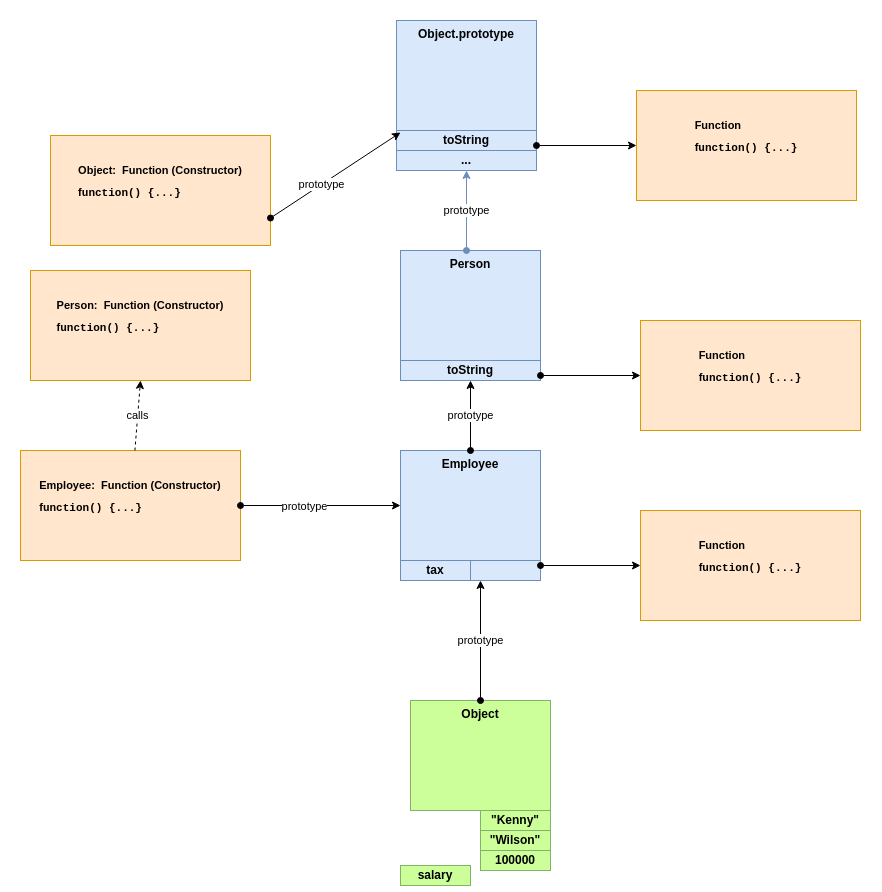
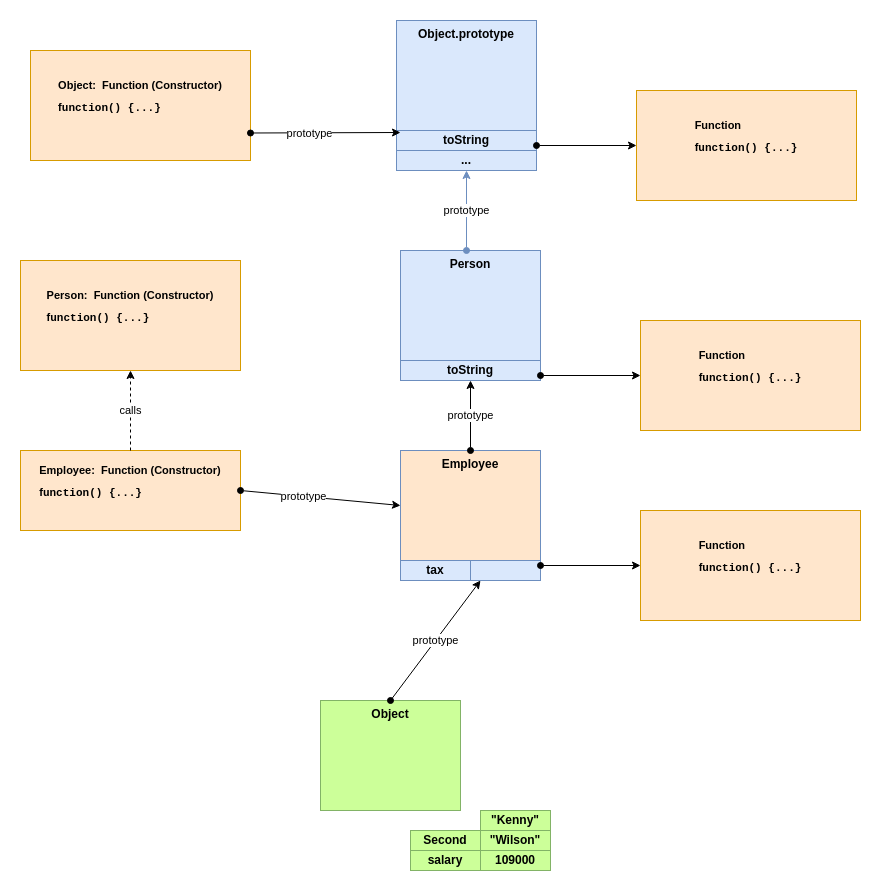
node "Object: Function (Constructor) function() {...}": moved (161, 191) -> (141, 106)
node "Person: Function (Constructor) function() {...}": moved (141, 326) -> (131, 316)
node "Employee: Function (Constructor) function() {...}": size 220x110 -> 220x80
node "Employee": fillcolor #dae8fc -> #ffe6cc
node "Object": moved (481, 756) -> (391, 756)
node "Second": added
node "100000": label "100000" -> "109000"
node "salary": moved (436, 876) -> (446, 861)
